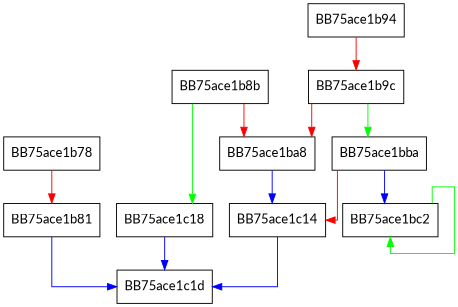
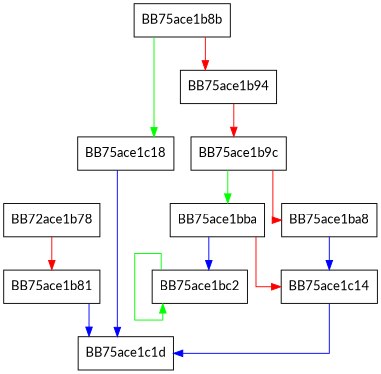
edge "BB75ace1b8b" -> "BB75ace1ba8": now "BB75ace1b8b" -> "BB75ace1b94"
node "BB75ace1b78": label "BB75ace1b78" -> "BB72ace1b78"
